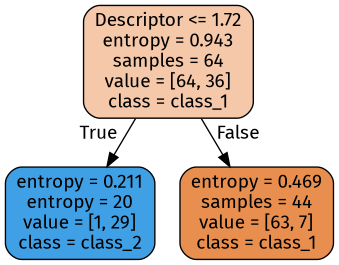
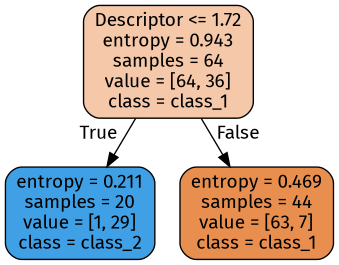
node "entropy = 0.211 entropy = 20 value = [1, 29] class = class_2": label "entropy = 0.211 entropy = 20 value = [1, 29] class = class_2" -> "entropy = 0.211 samples = 20 value = [1, 29] class = class_2"
